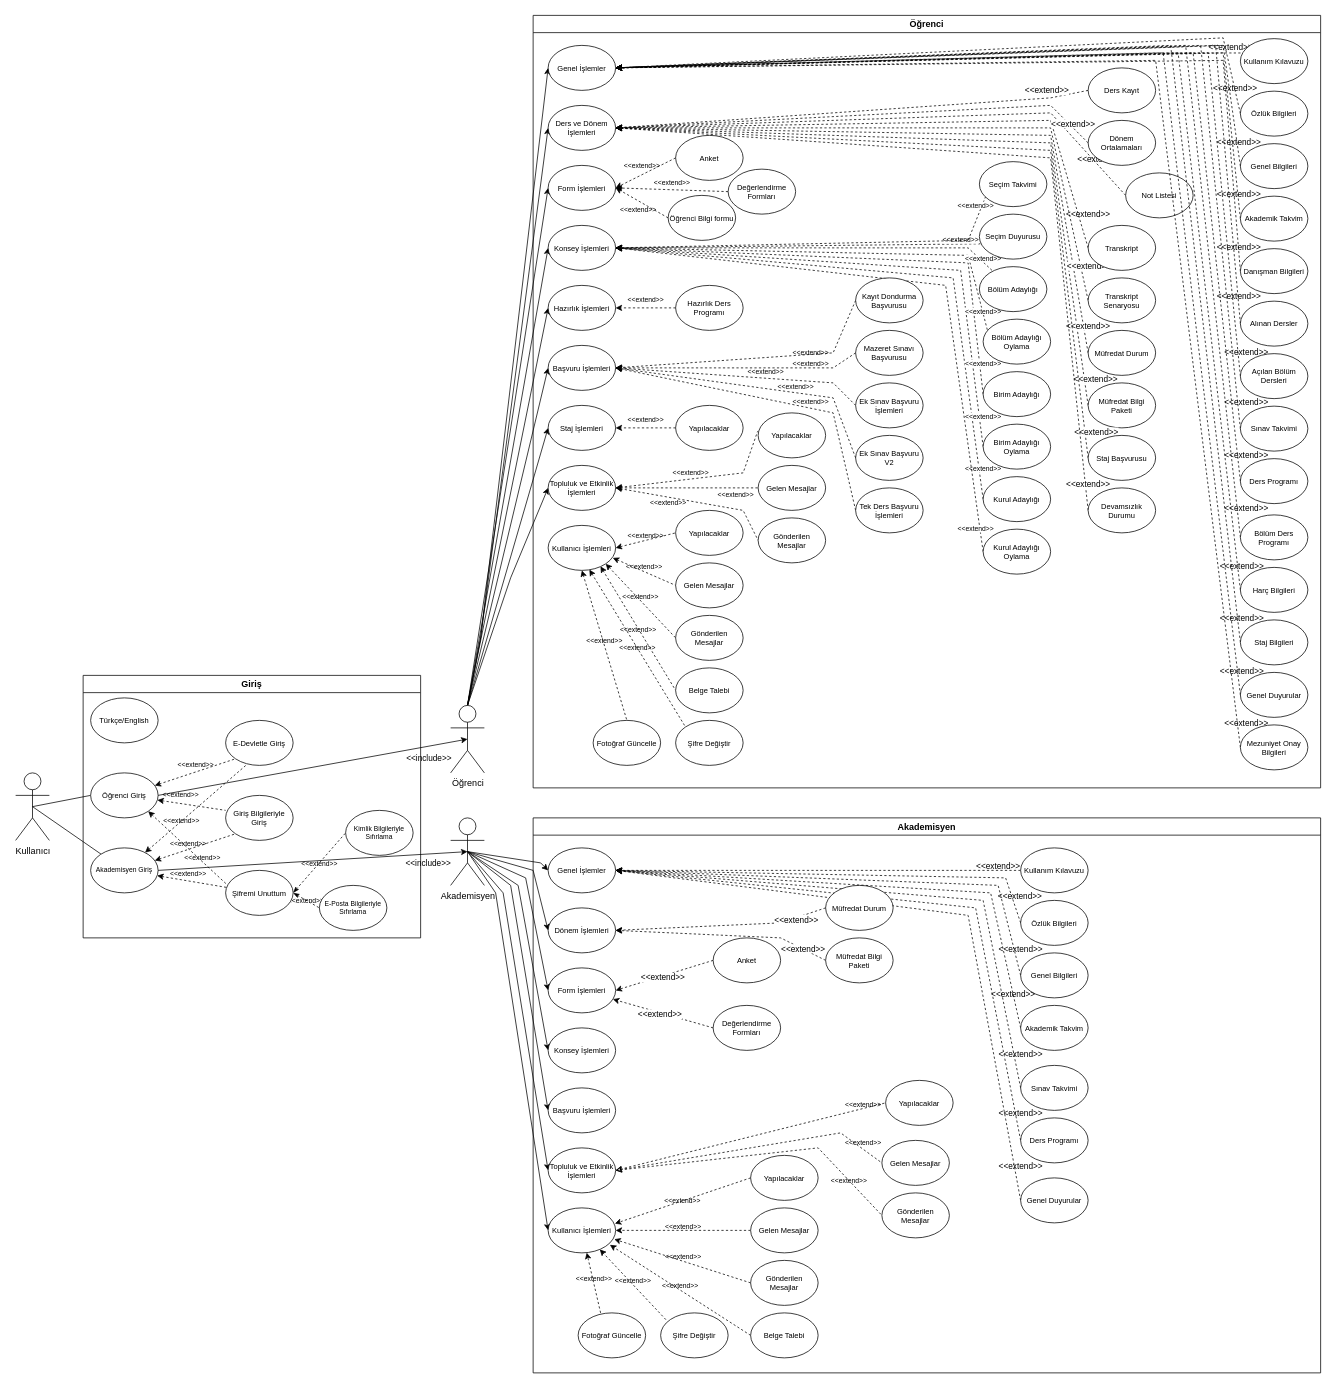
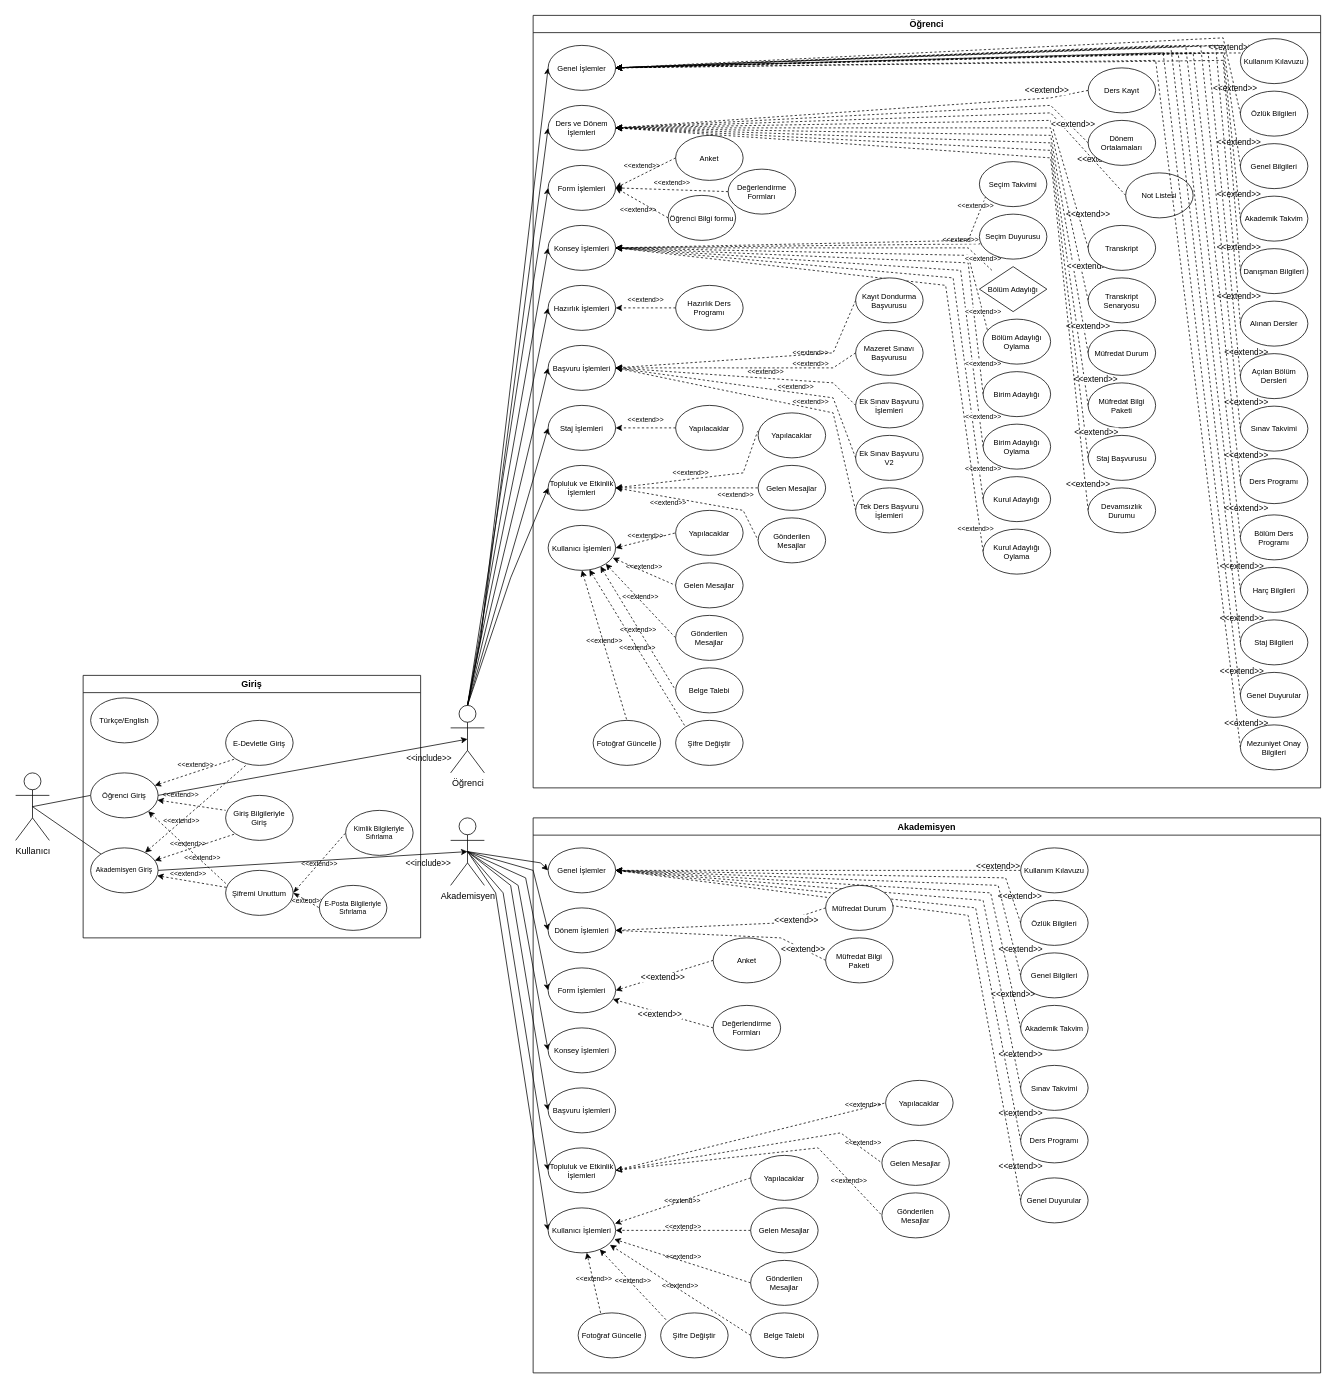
node "Bölüm Adaylığı": shape ellipse -> diamond
